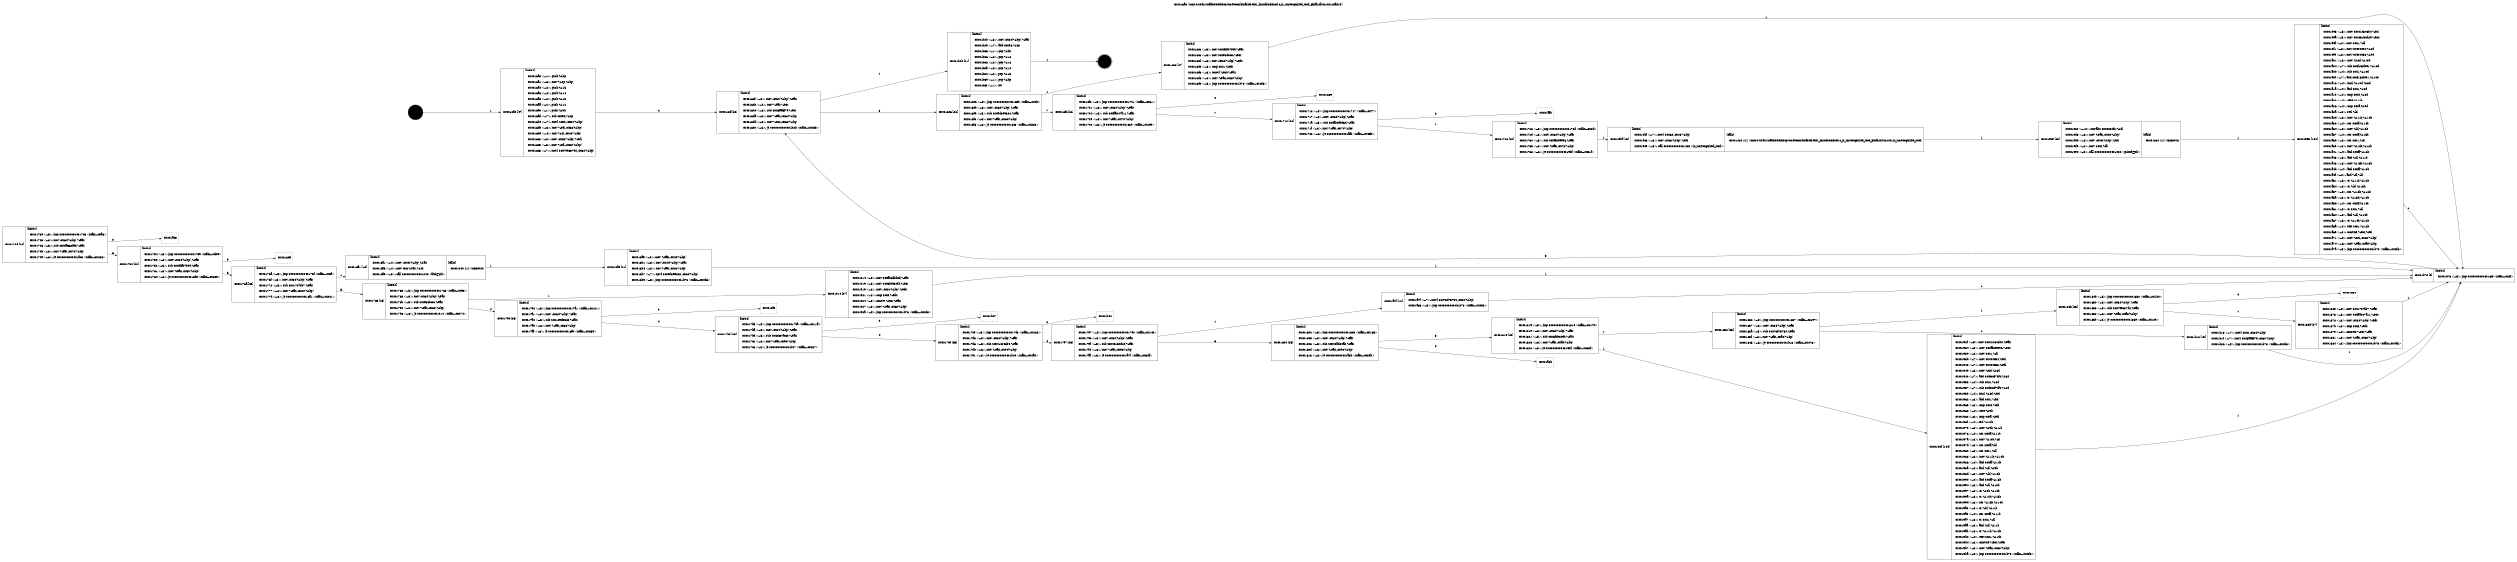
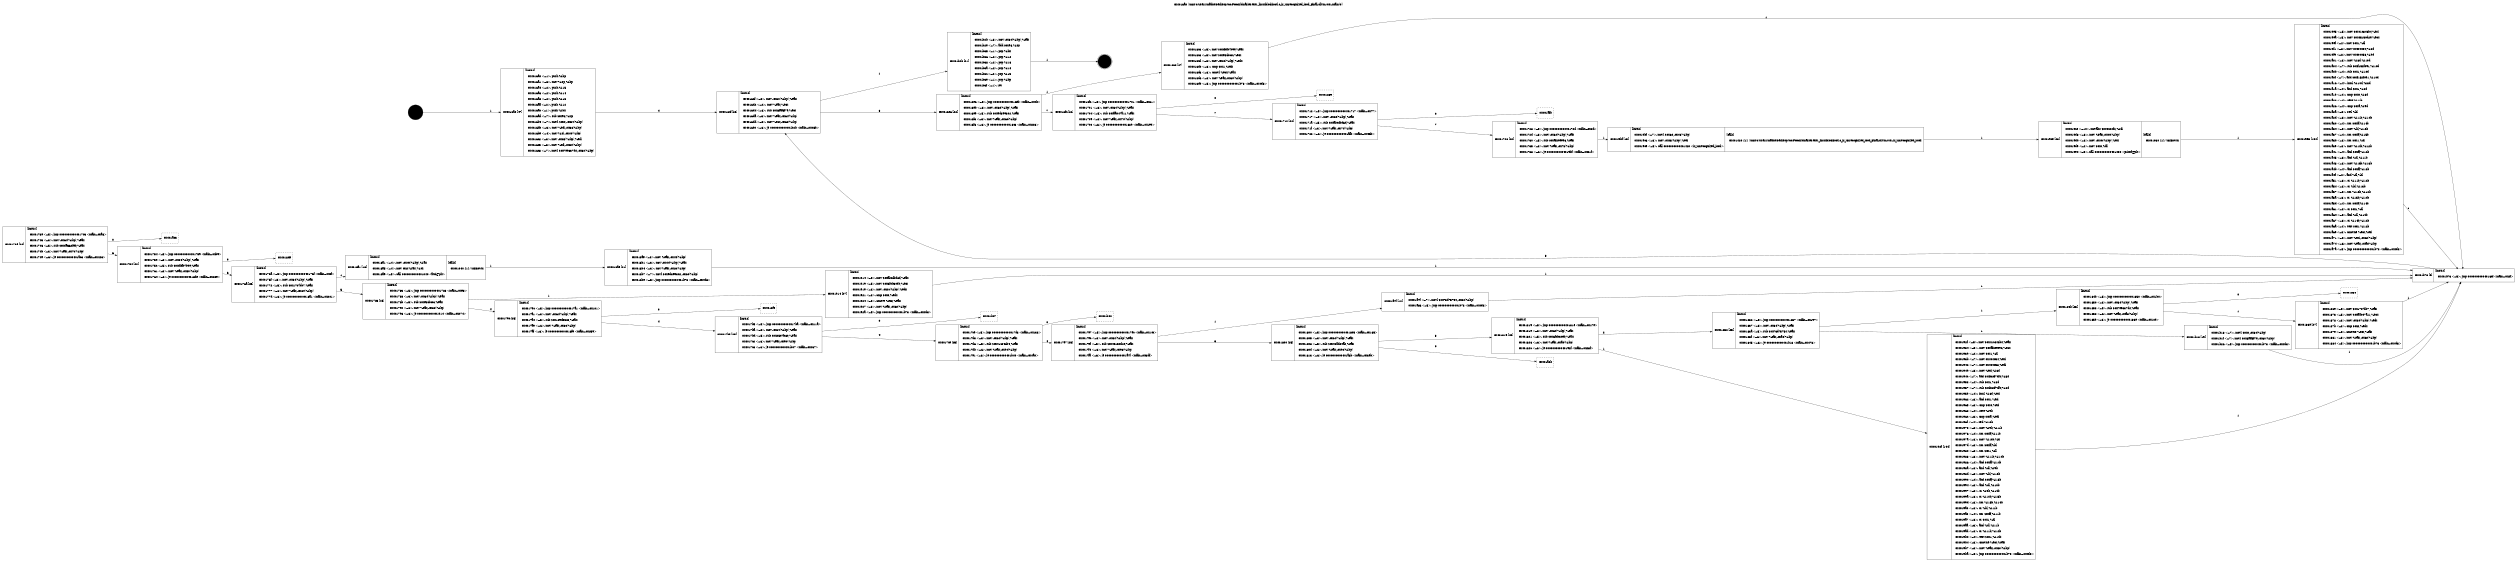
edge "0x401819 [25]" -> "0x401832 [25]": label " 7" -> " 2"
